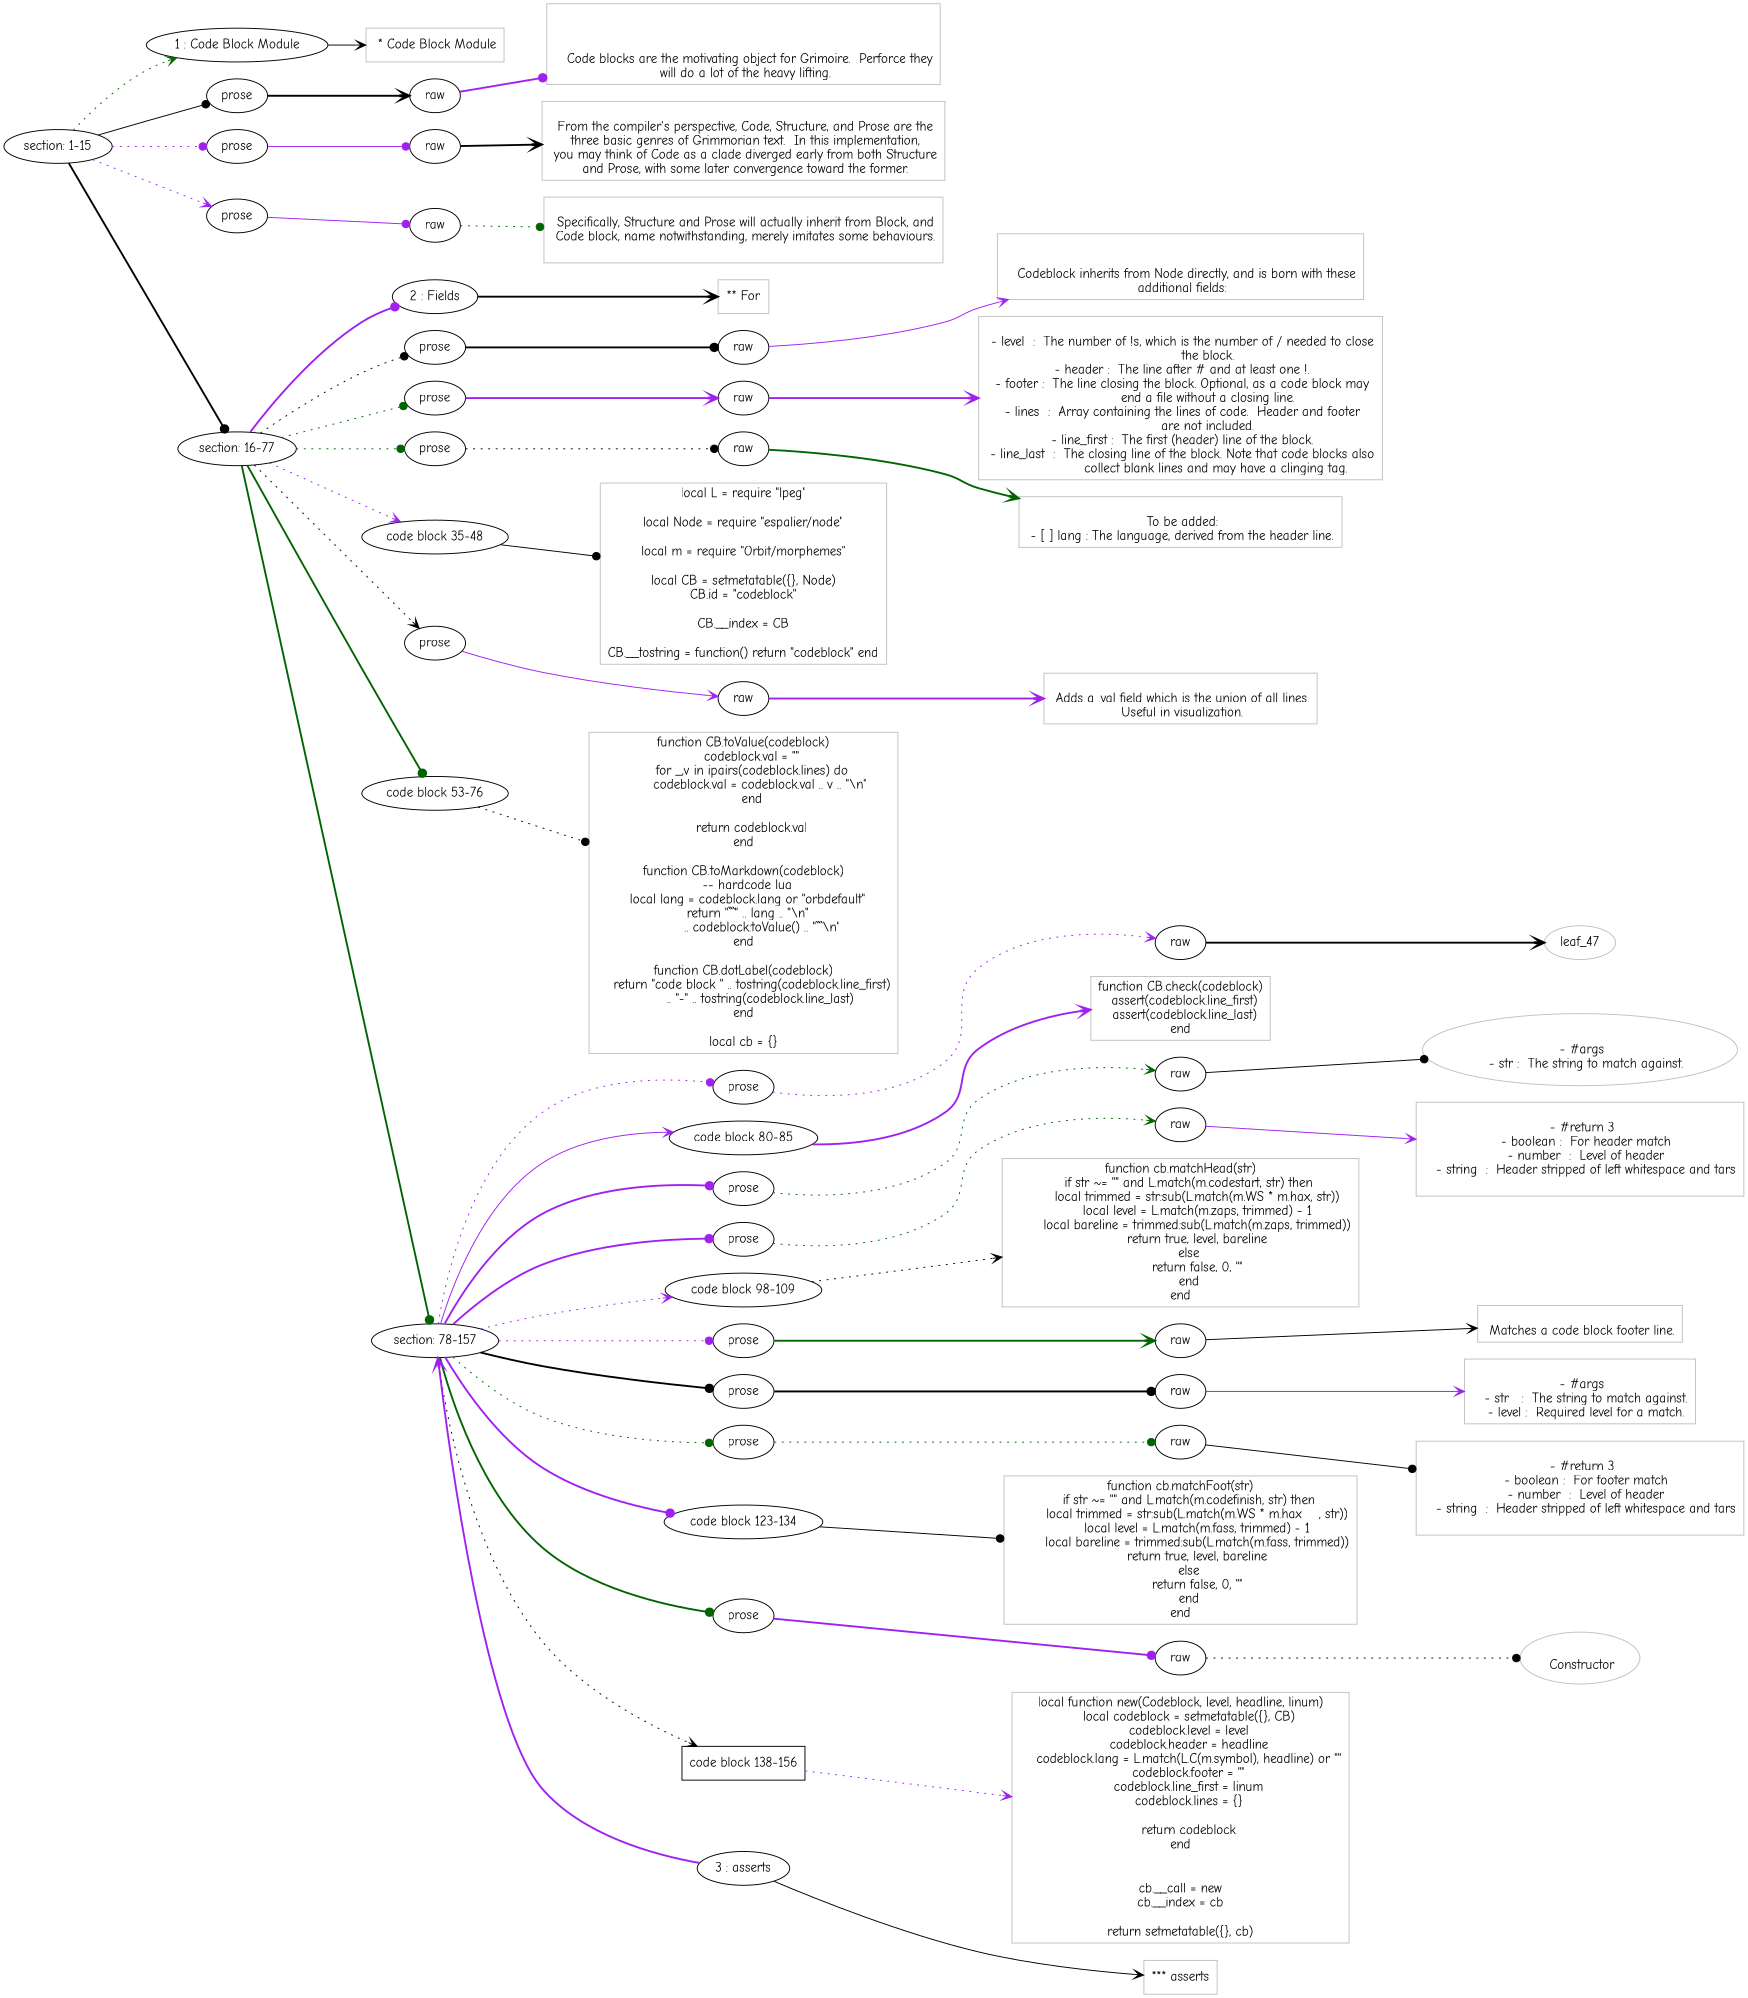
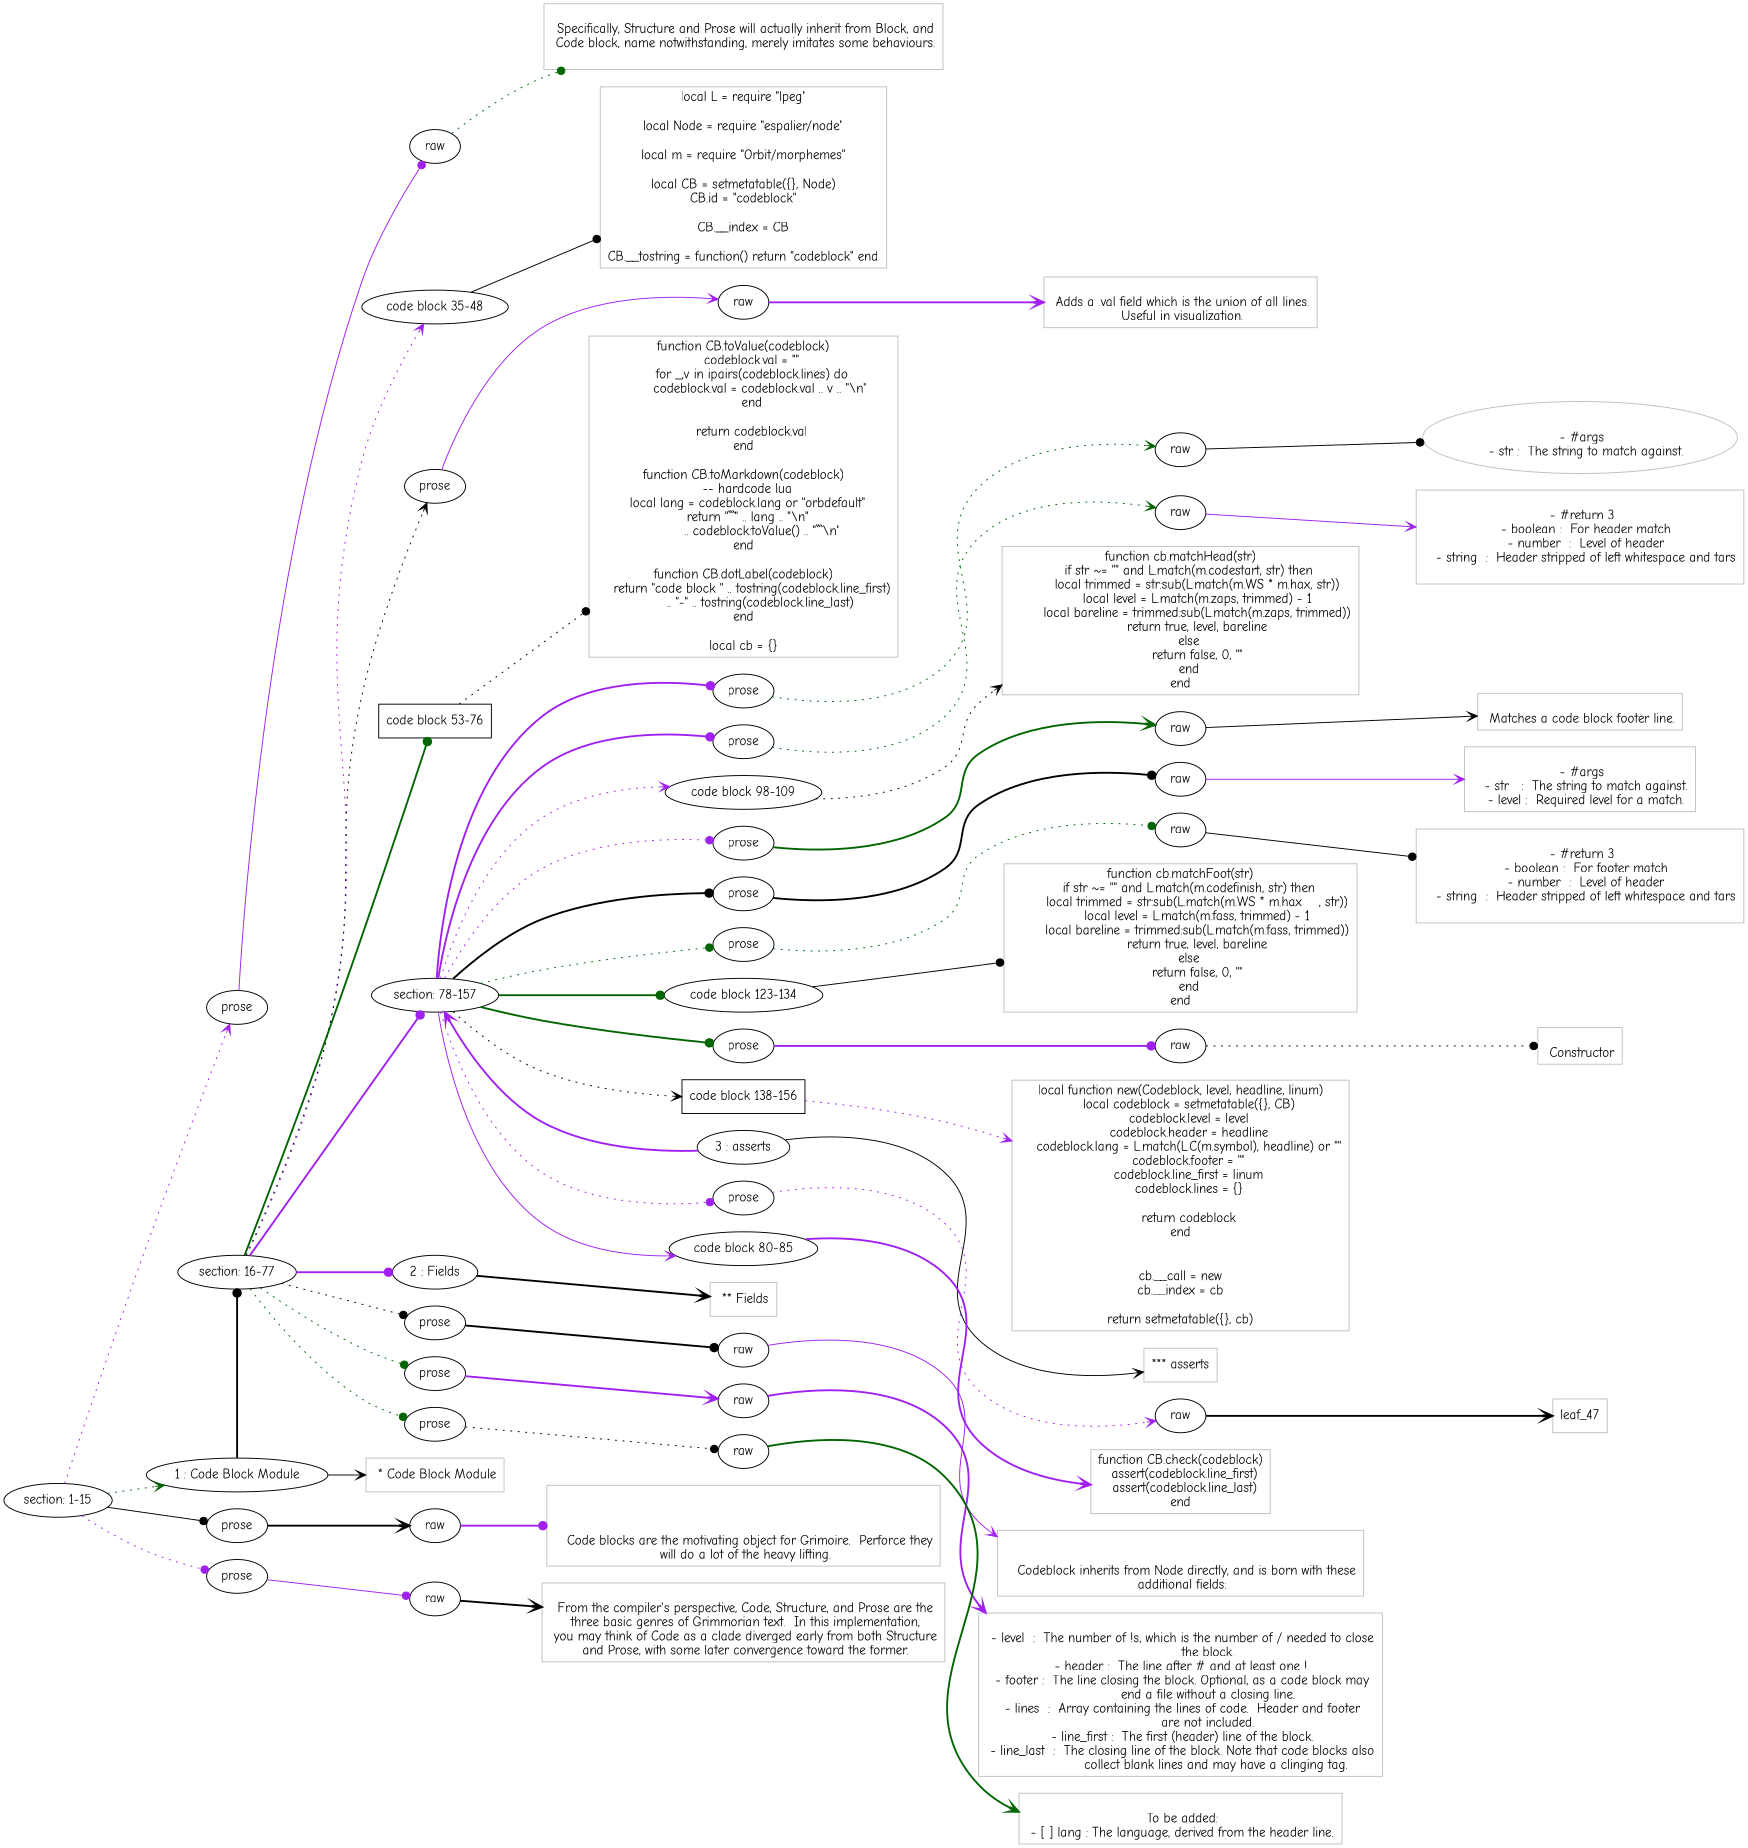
edge "section: 1-15" -> "section: 16-77": now "1 : Code Block Module" -> "section: 16-77"
node "** For": label "** For" -> "** Fields"
node "code block 53-76": shape ellipse -> box
edge "section: 16-77" -> "section: 78-157": color darkgreen -> purple
node "leaf_47": shape ellipse -> box
edge "section: 78-157" -> "code block 123-134": color purple -> darkgreen
node "Constructor": shape ellipse -> box
